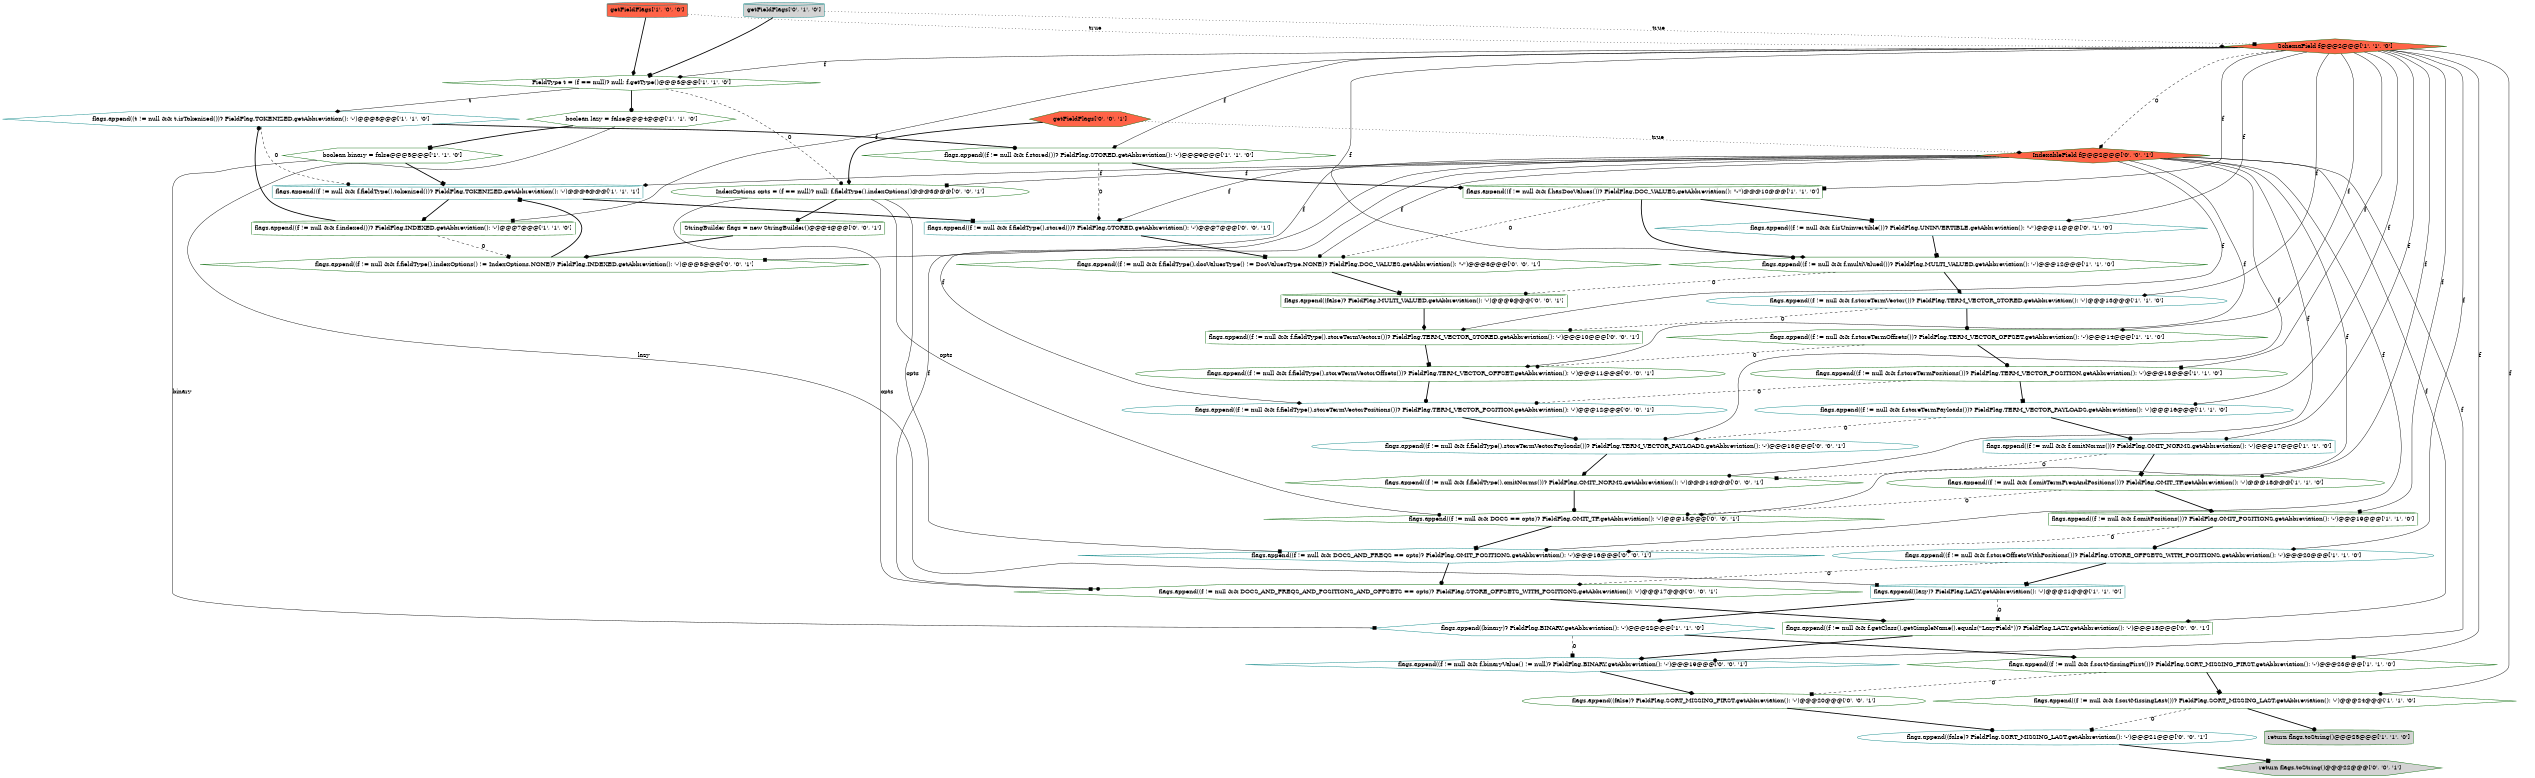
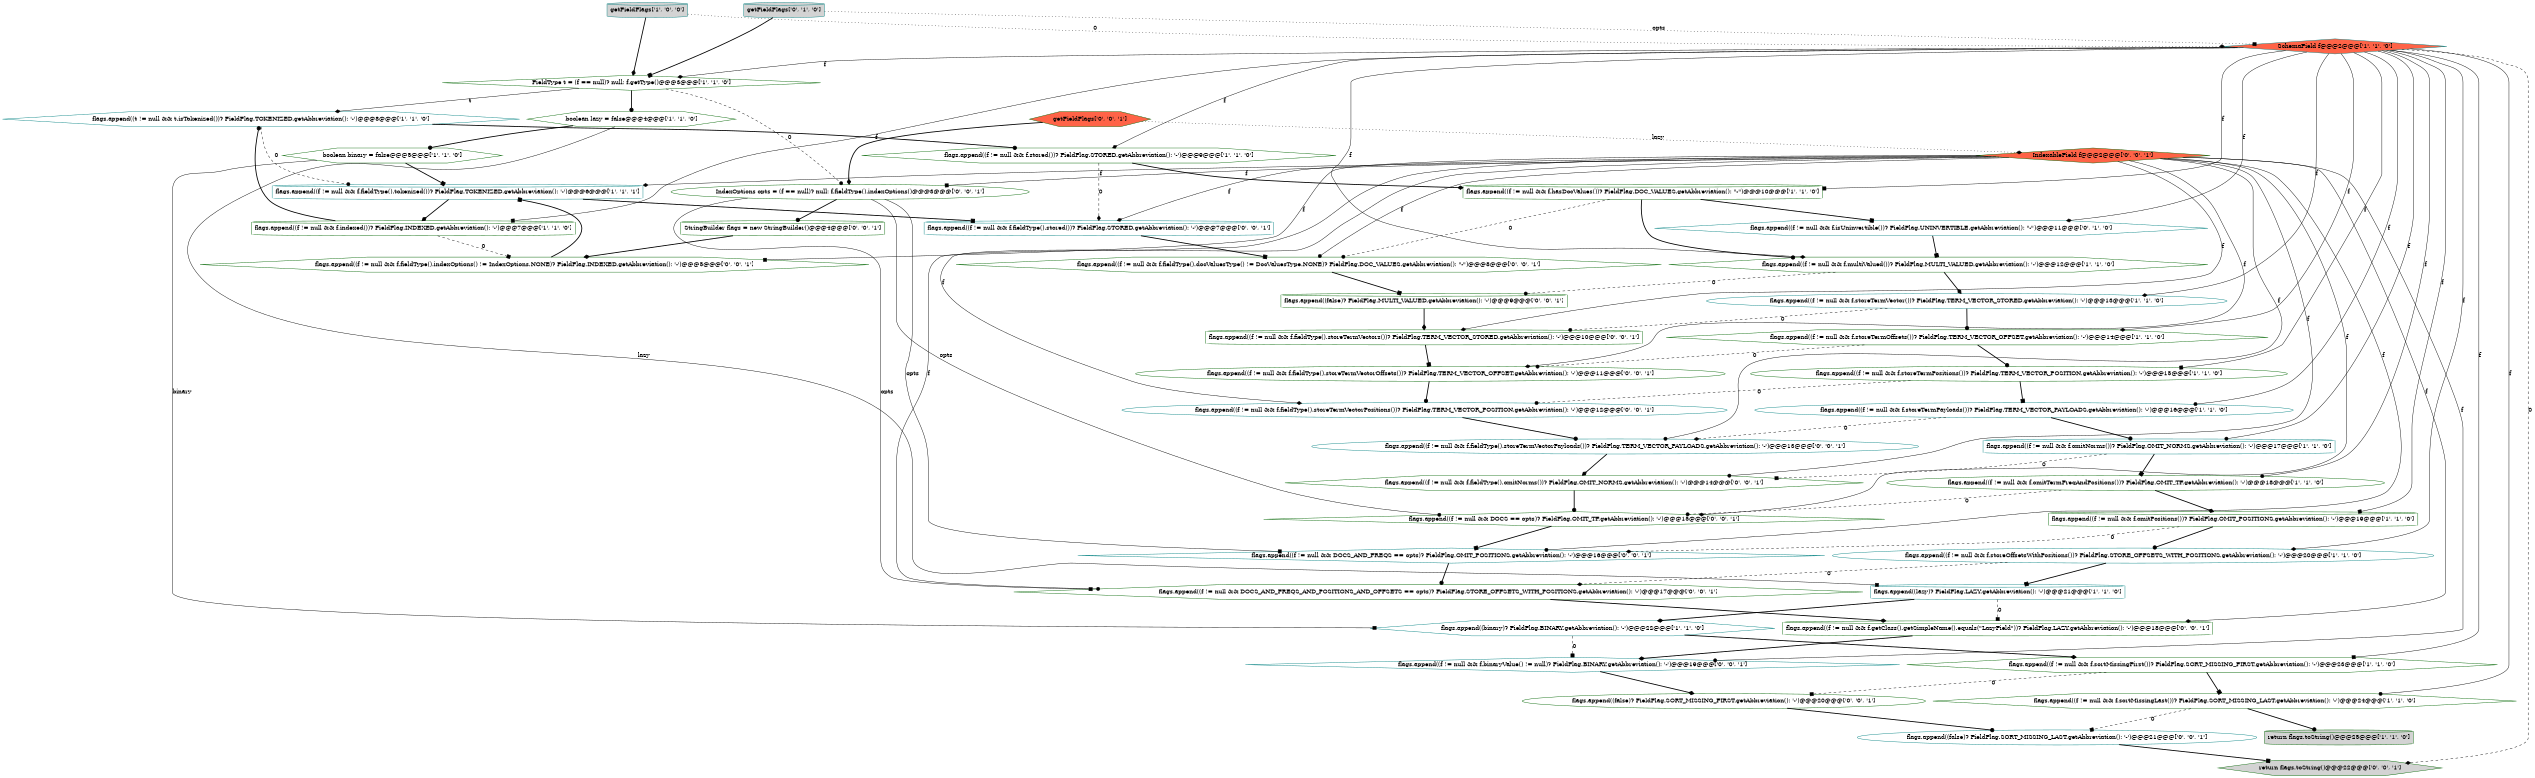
node "getFieldFlags['1', '0', '0']": fillcolor tomato -> lightgray
edge "getFieldFlags['1', '0', '0']" -> "SchemaField f@@@2@@@['1', '1', '0']": label "true" -> "0"
edge "getFieldFlags['0', '1', '0']" -> "SchemaField f@@@2@@@['1', '1', '0']": label "true" -> "opts"
node "SchemaField f@@@2@@@['1', '1', '0']": color darkgreen -> teal
edge "SchemaField f@@@2@@@['1', '1', '0']" -> "IndexableField f@@@2@@@['0', '0', '1']": now "SchemaField f@@@2@@@['1', '1', '0']" -> "return flags.toString()@@@22@@@['0', '0', '1']"
edge "boolean lazy = false@@@4@@@['1', '1', '0']" -> "boolean binary = false@@@5@@@['1', '1', '0']": arrowhead box -> dot
edge "getFieldFlags['0', '0', '1']" -> "IndexableField f@@@2@@@['0', '0', '1']": label "true" -> "lazy"
